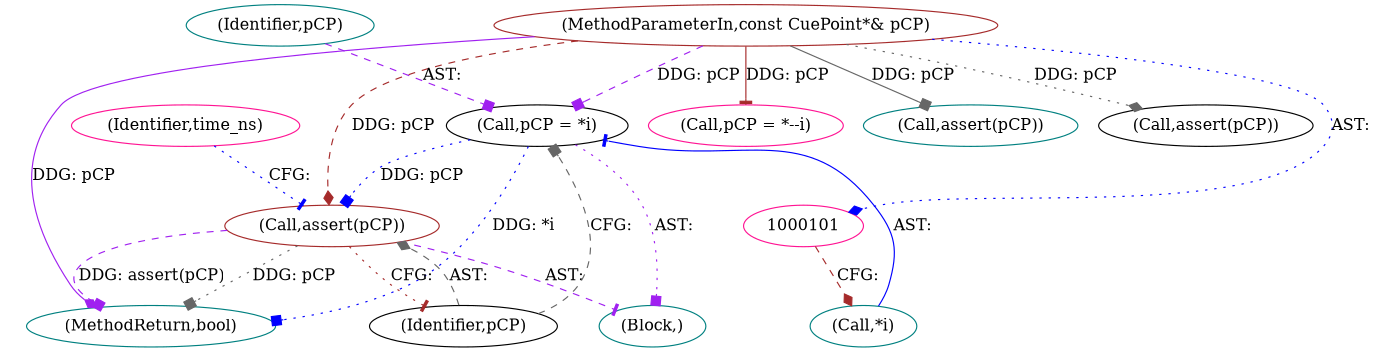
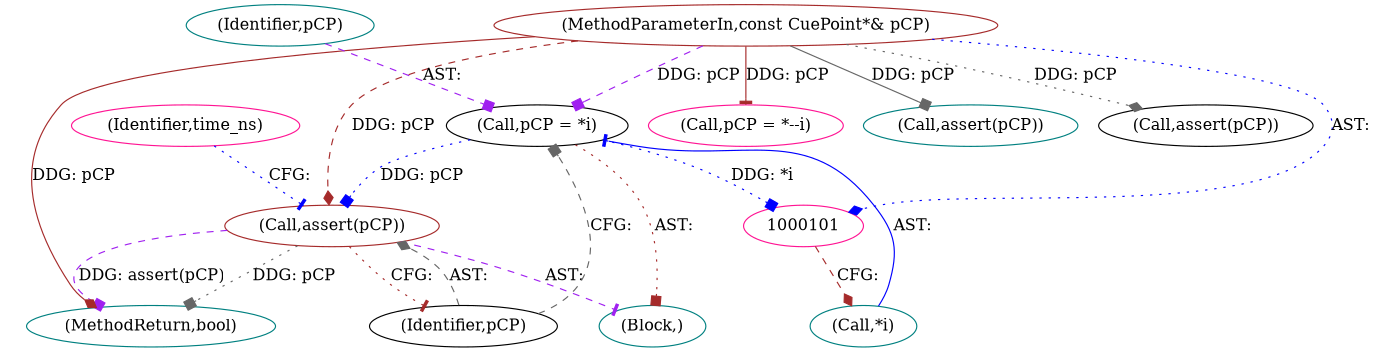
edge "(MethodParameterIn,const CuePoint*& pCP)" -> "(MethodReturn,bool)": color purple -> brown
edge "(Call,pCP = *i)" -> "(Block,)": color purple -> brown
edge "(Call,pCP = *i)" -> "(MethodReturn,bool)": now "(Call,pCP = *i)" -> "1000101"
